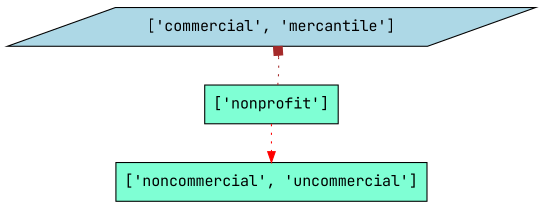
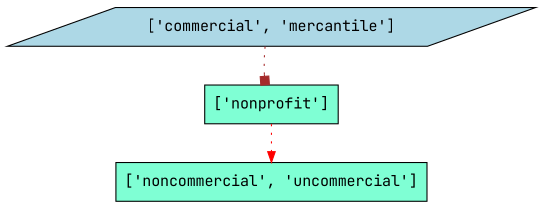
edge "['nonprofit']" -> "['commercial', 'mercantile']": reversed
